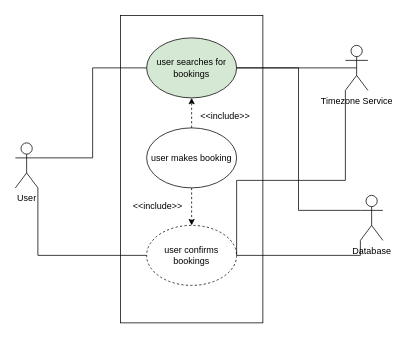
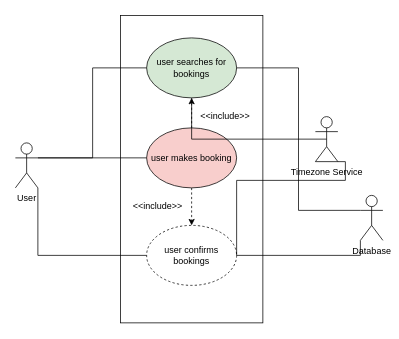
node "Timezone Service": moved (357, 68) -> (327, 139)
edge "user makes booking" -- "User": added
node "user makes booking": fillcolor #ffffff -> #f8cecc
